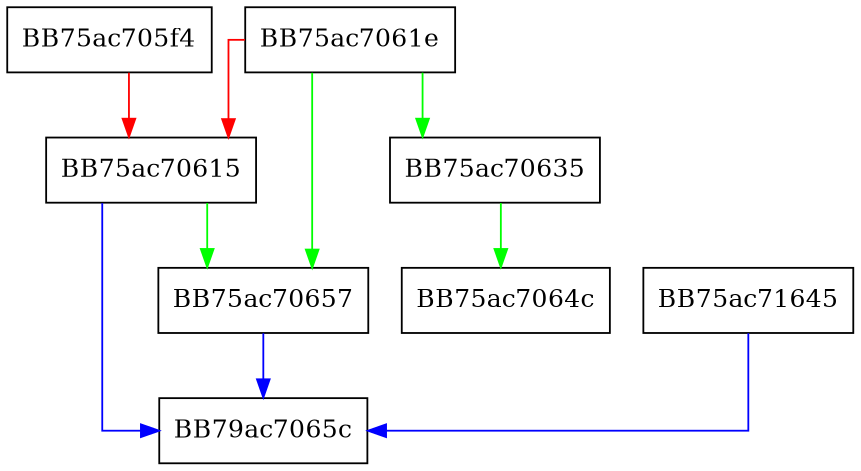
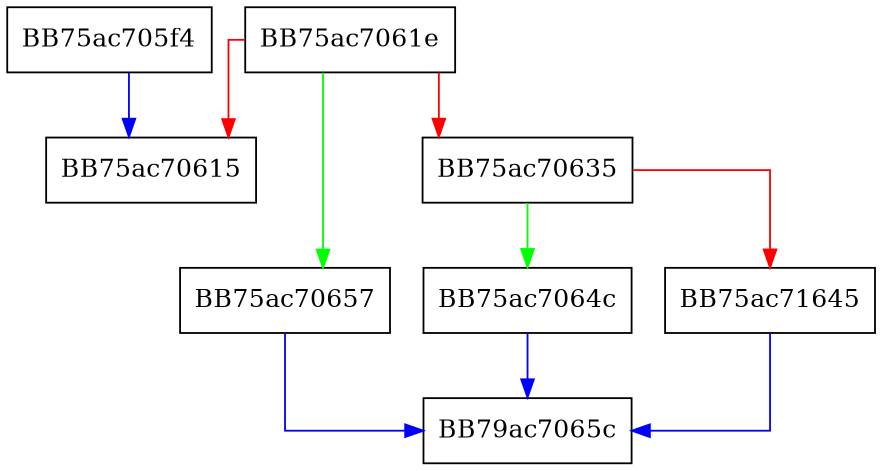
edge "BB75ac705f4" -> "BB75ac70615": color red -> blue
edge "BB75ac7061e" -> "BB75ac70635": color green -> red
edge "BB75ac70635" -> "BB75ac71645": added
edge "BB75ac70615" -> "BB75ac70657": removed
edge "BB75ac70615" -> "BB79ac7065c": now "BB75ac7064c" -> "BB79ac7065c"
